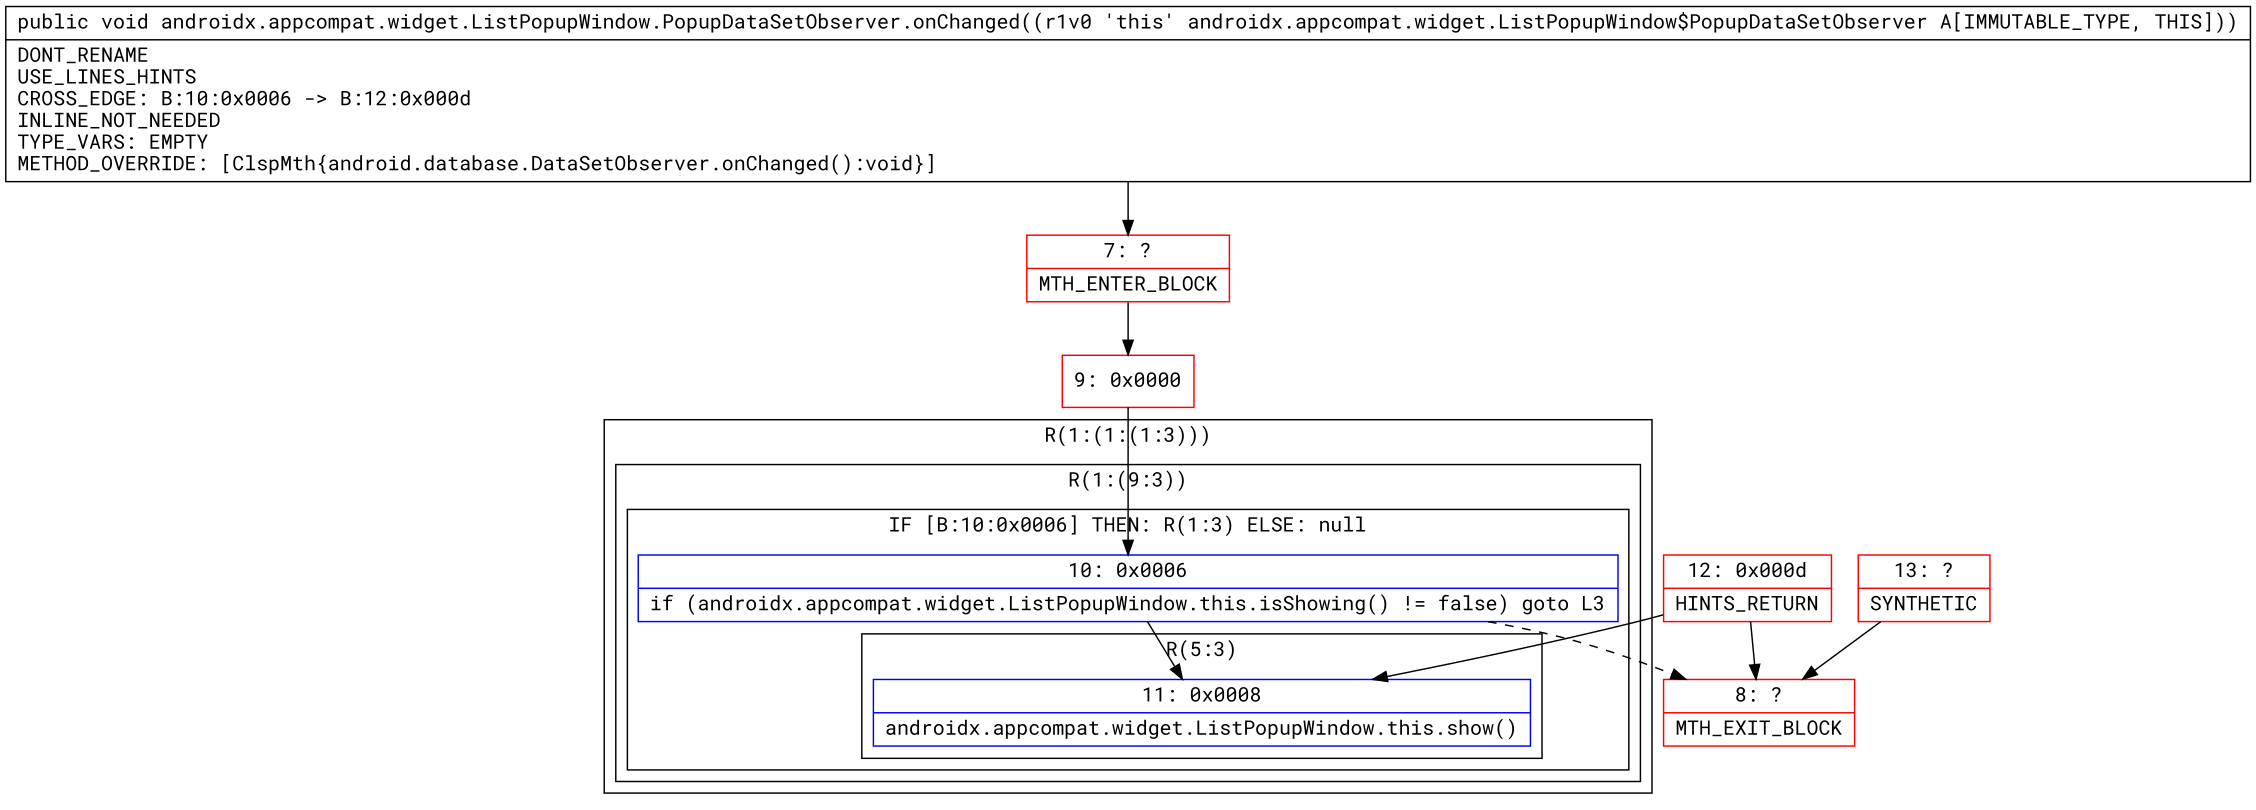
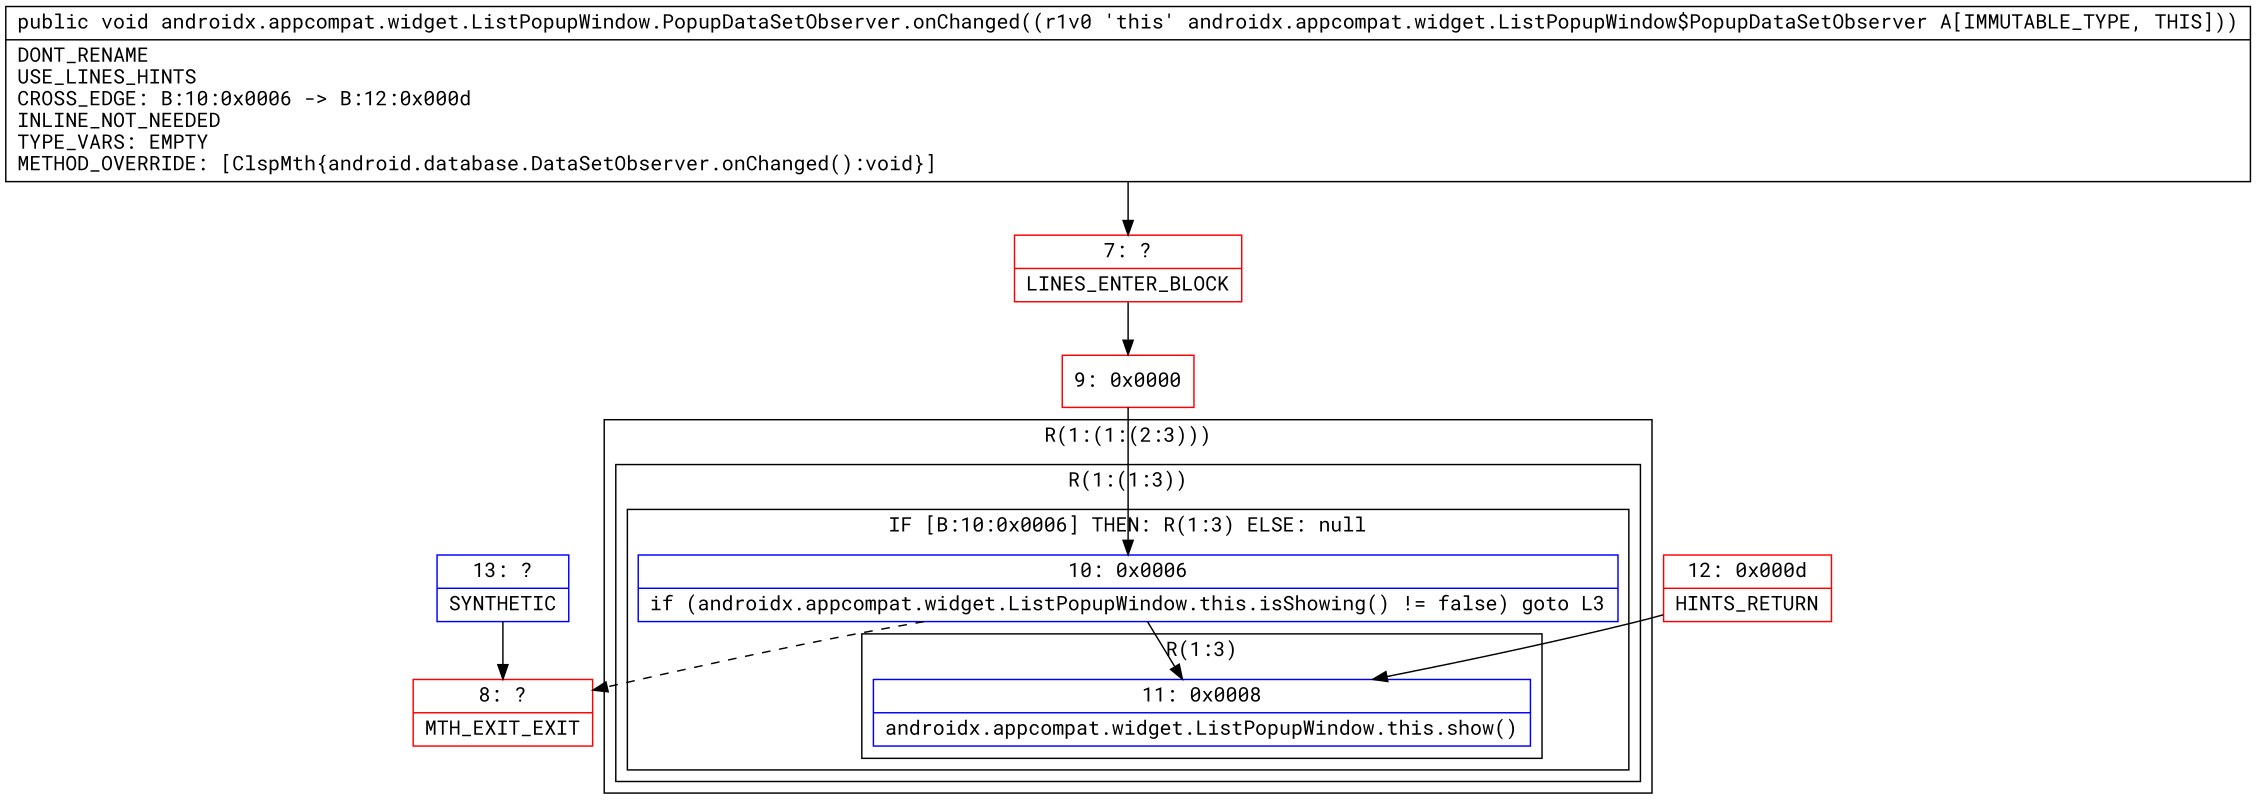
node "7: ?": text "MTH_ENTER_BLOCK" -> "LINES_ENTER_BLOCK"
cluster "R(1:(1:(1:3)))": label "R(1:(1:(1:3)))" -> "R(1:(1:(2:3)))"
cluster "R(1:(9:3))": label "R(1:(9:3))" -> "R(1:(1:3))"
node "13: ?": color red -> blue
edge "12: 0x000d" -> "8: ?": removed
cluster "R(5:3)": label "R(5:3)" -> "R(1:3)"
node "8: ?": text "MTH_EXIT_BLOCK" -> "MTH_EXIT_EXIT"
